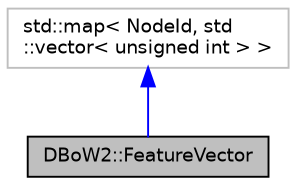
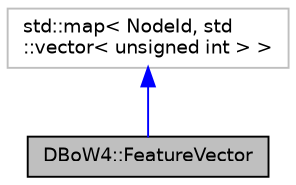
node "DBoW2::FeatureVector": label "DBoW2::FeatureVector" -> "DBoW4::FeatureVector"
